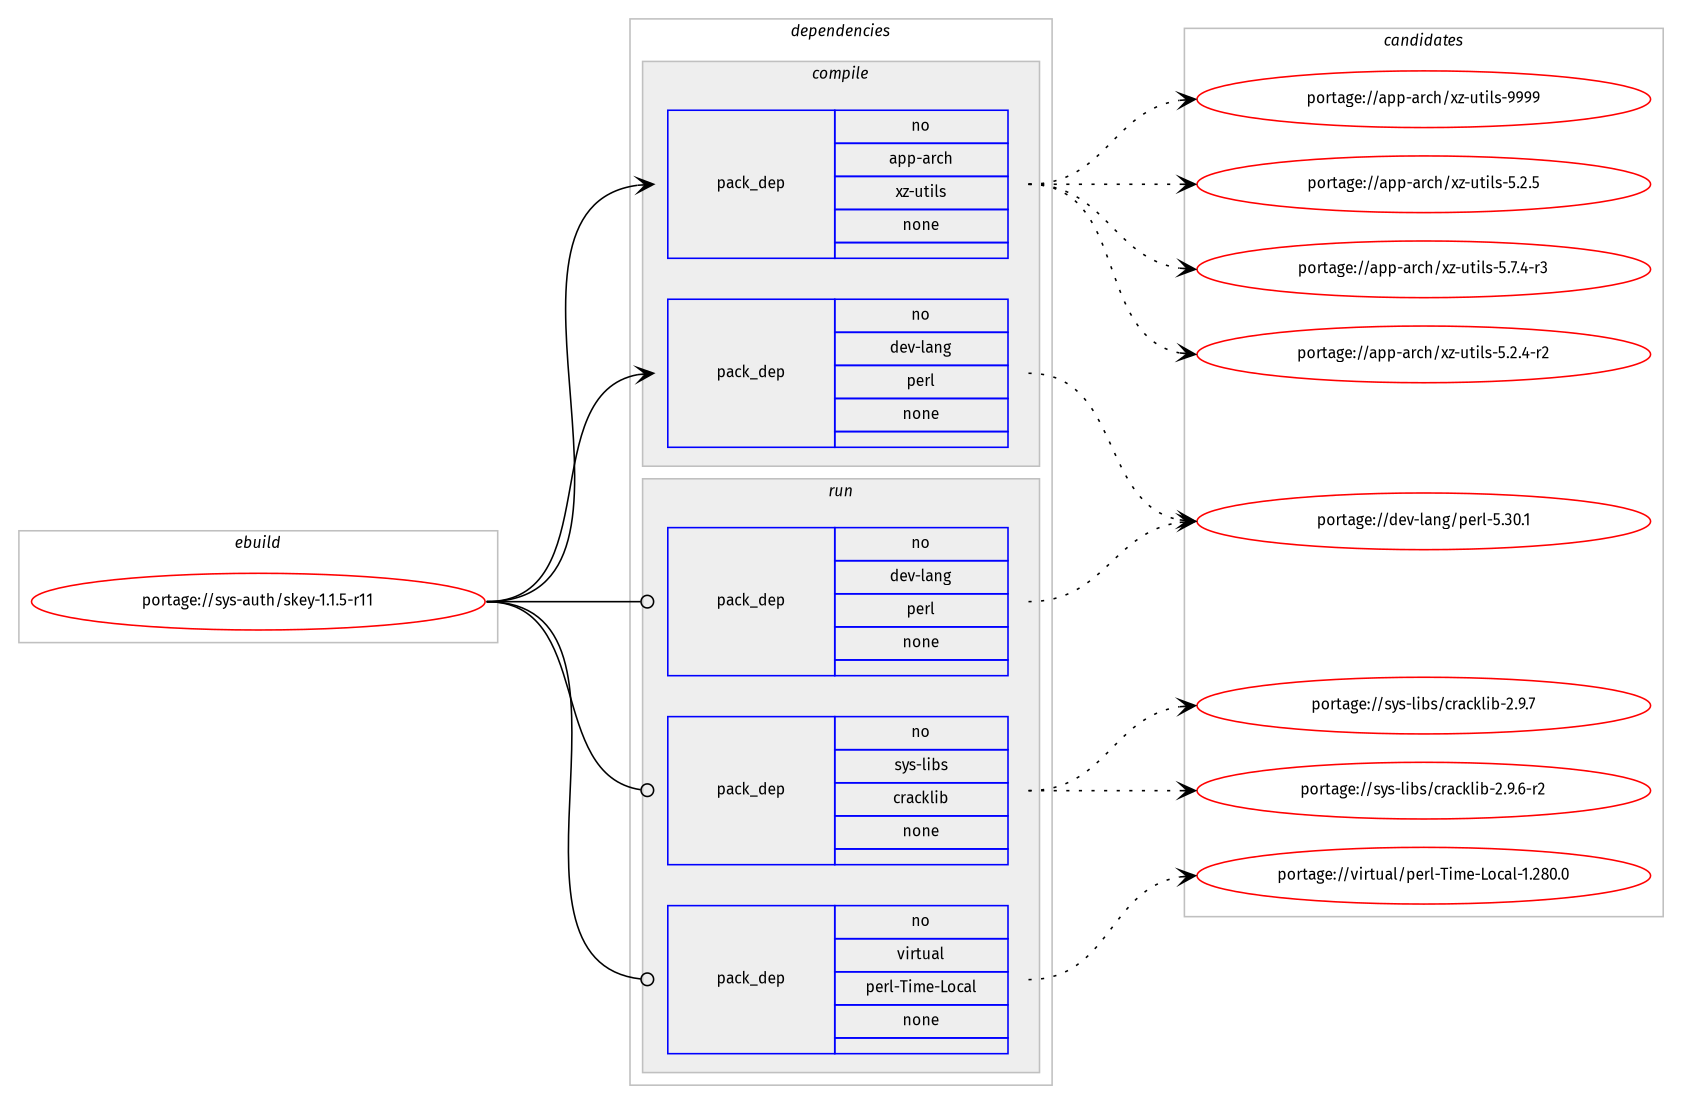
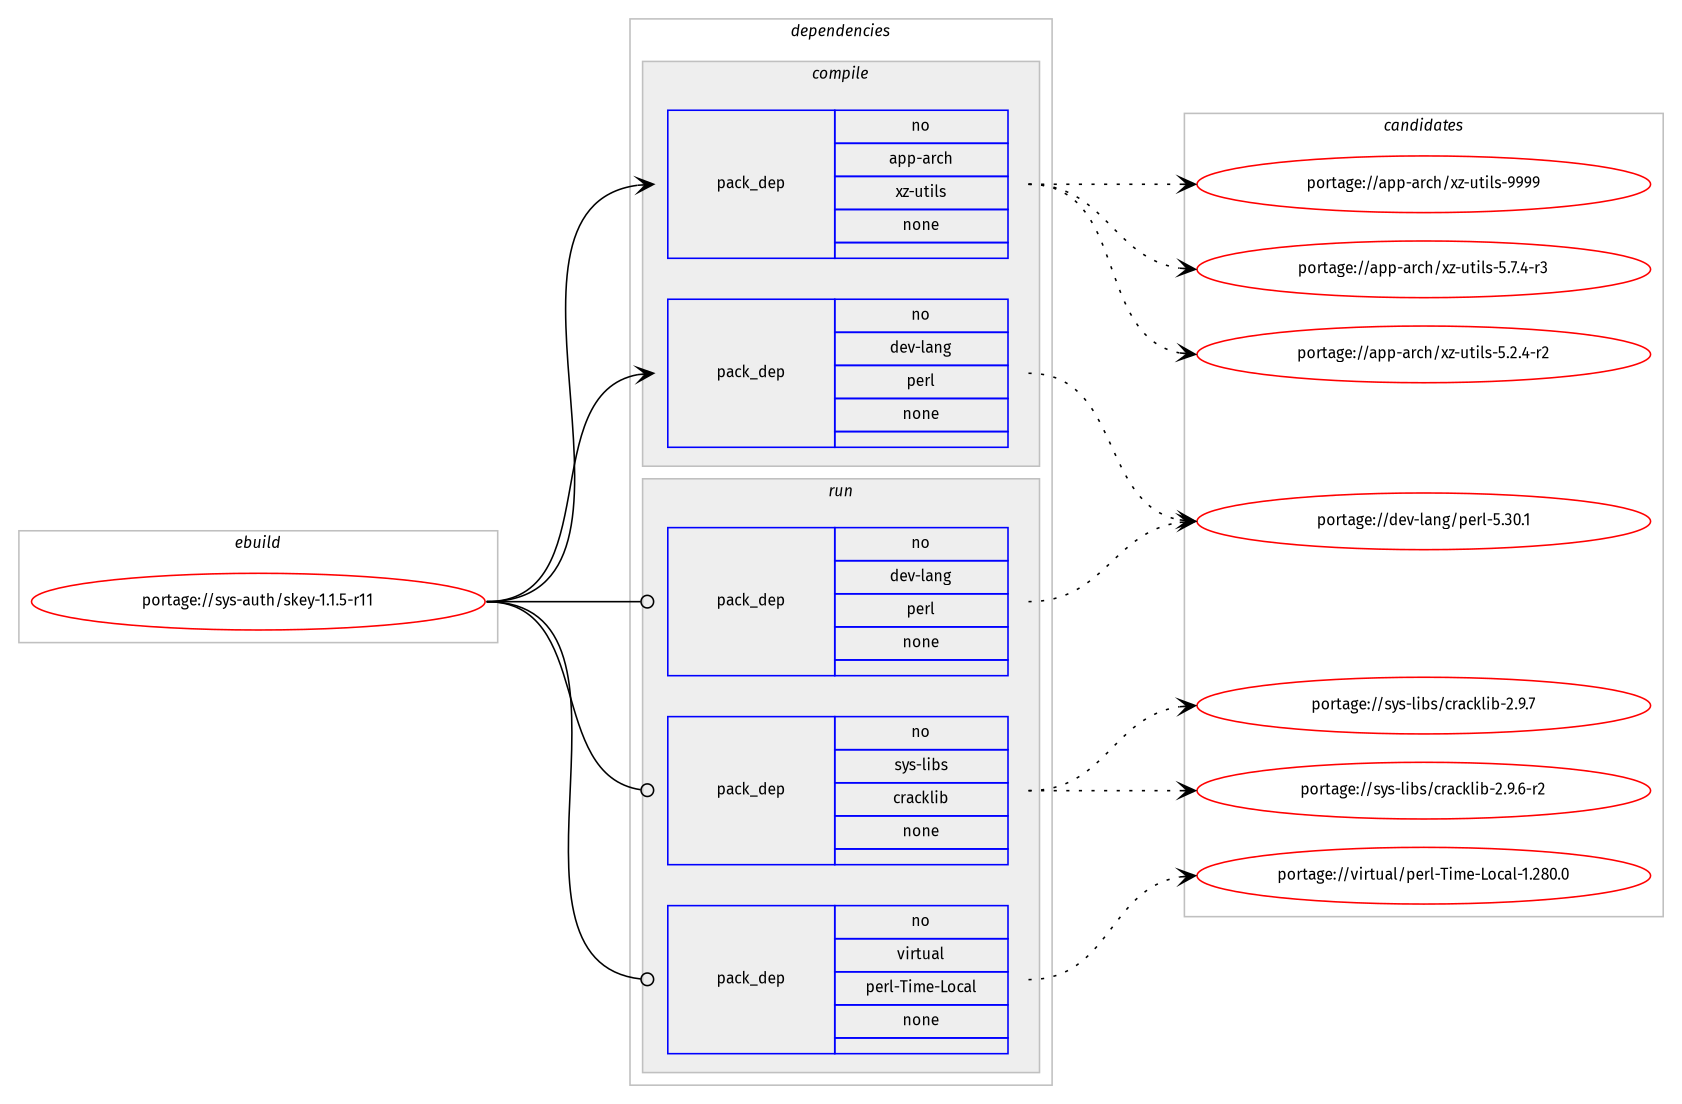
node "portage://app-arch/xz-utils-5.2.5": removed
